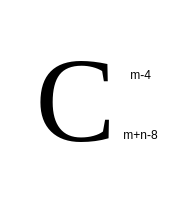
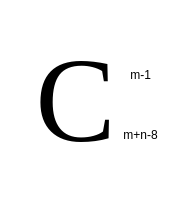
node "m-4": label "m-4" -> "m-1"
